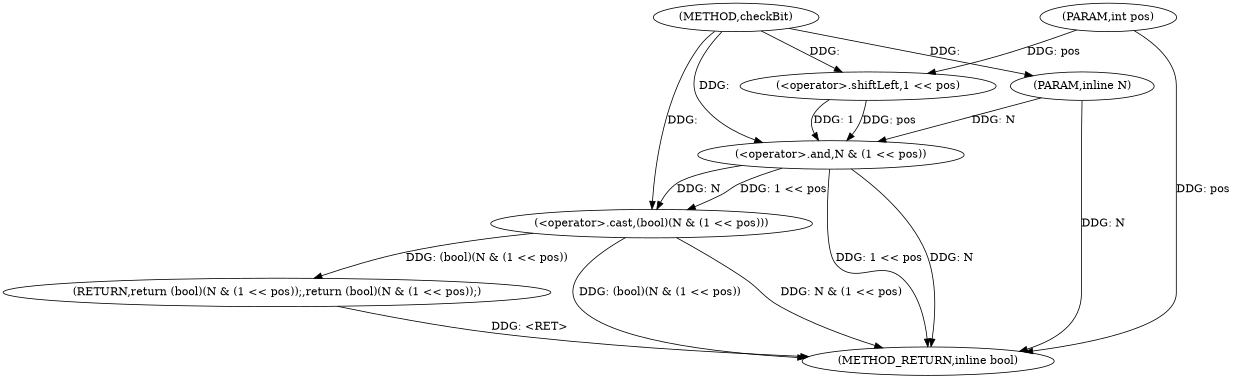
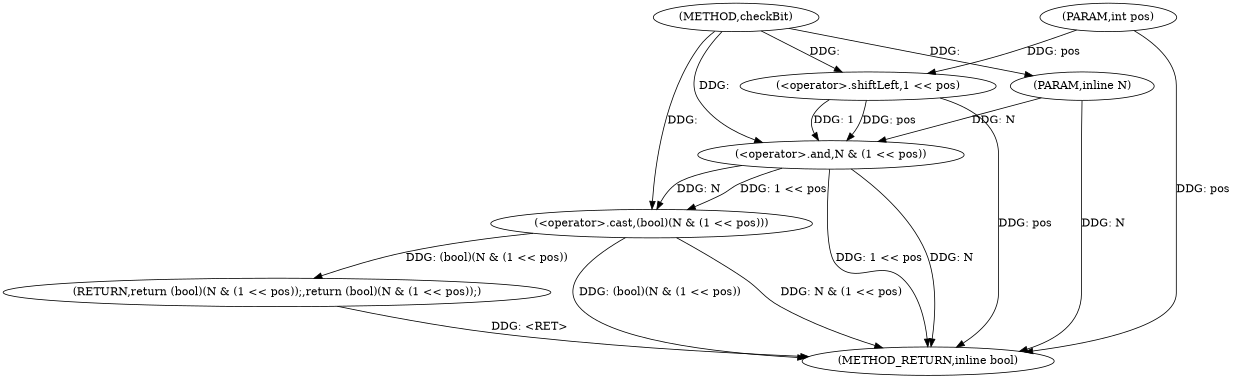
edge "(<operator>.shiftLeft,1 << pos)" -> "(METHOD_RETURN,inline bool)": added, label "DDG: pos"
